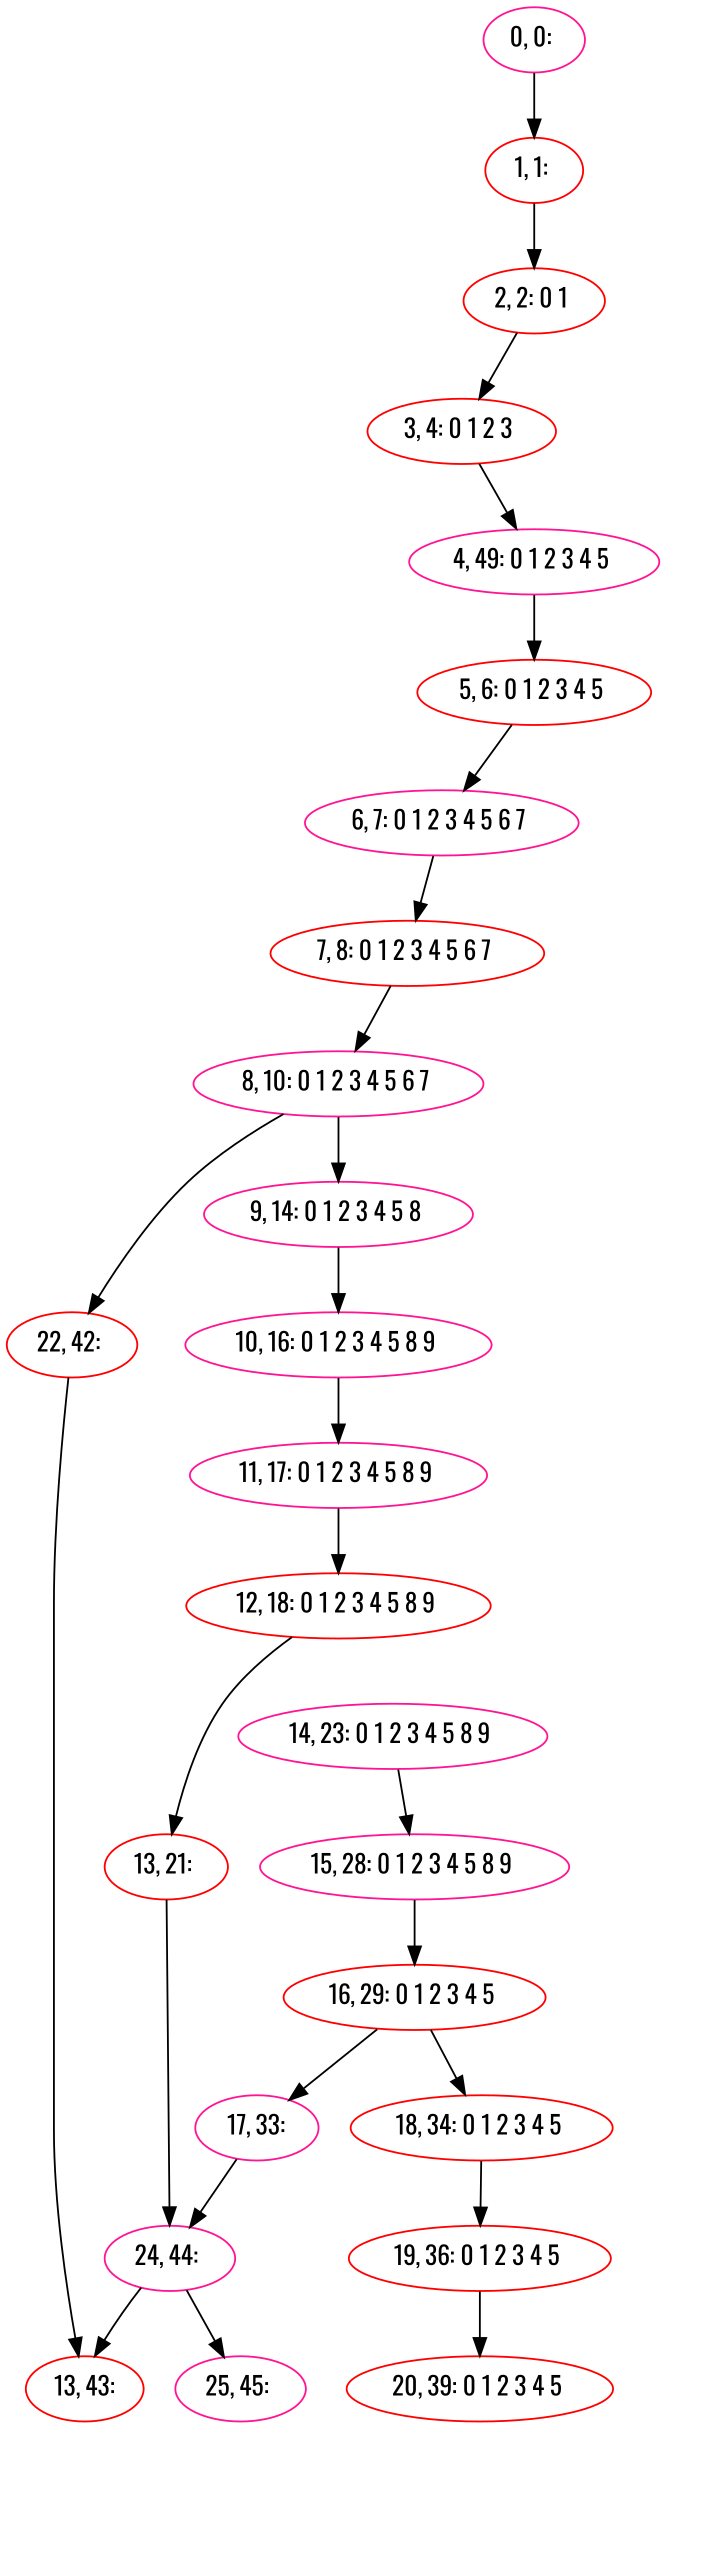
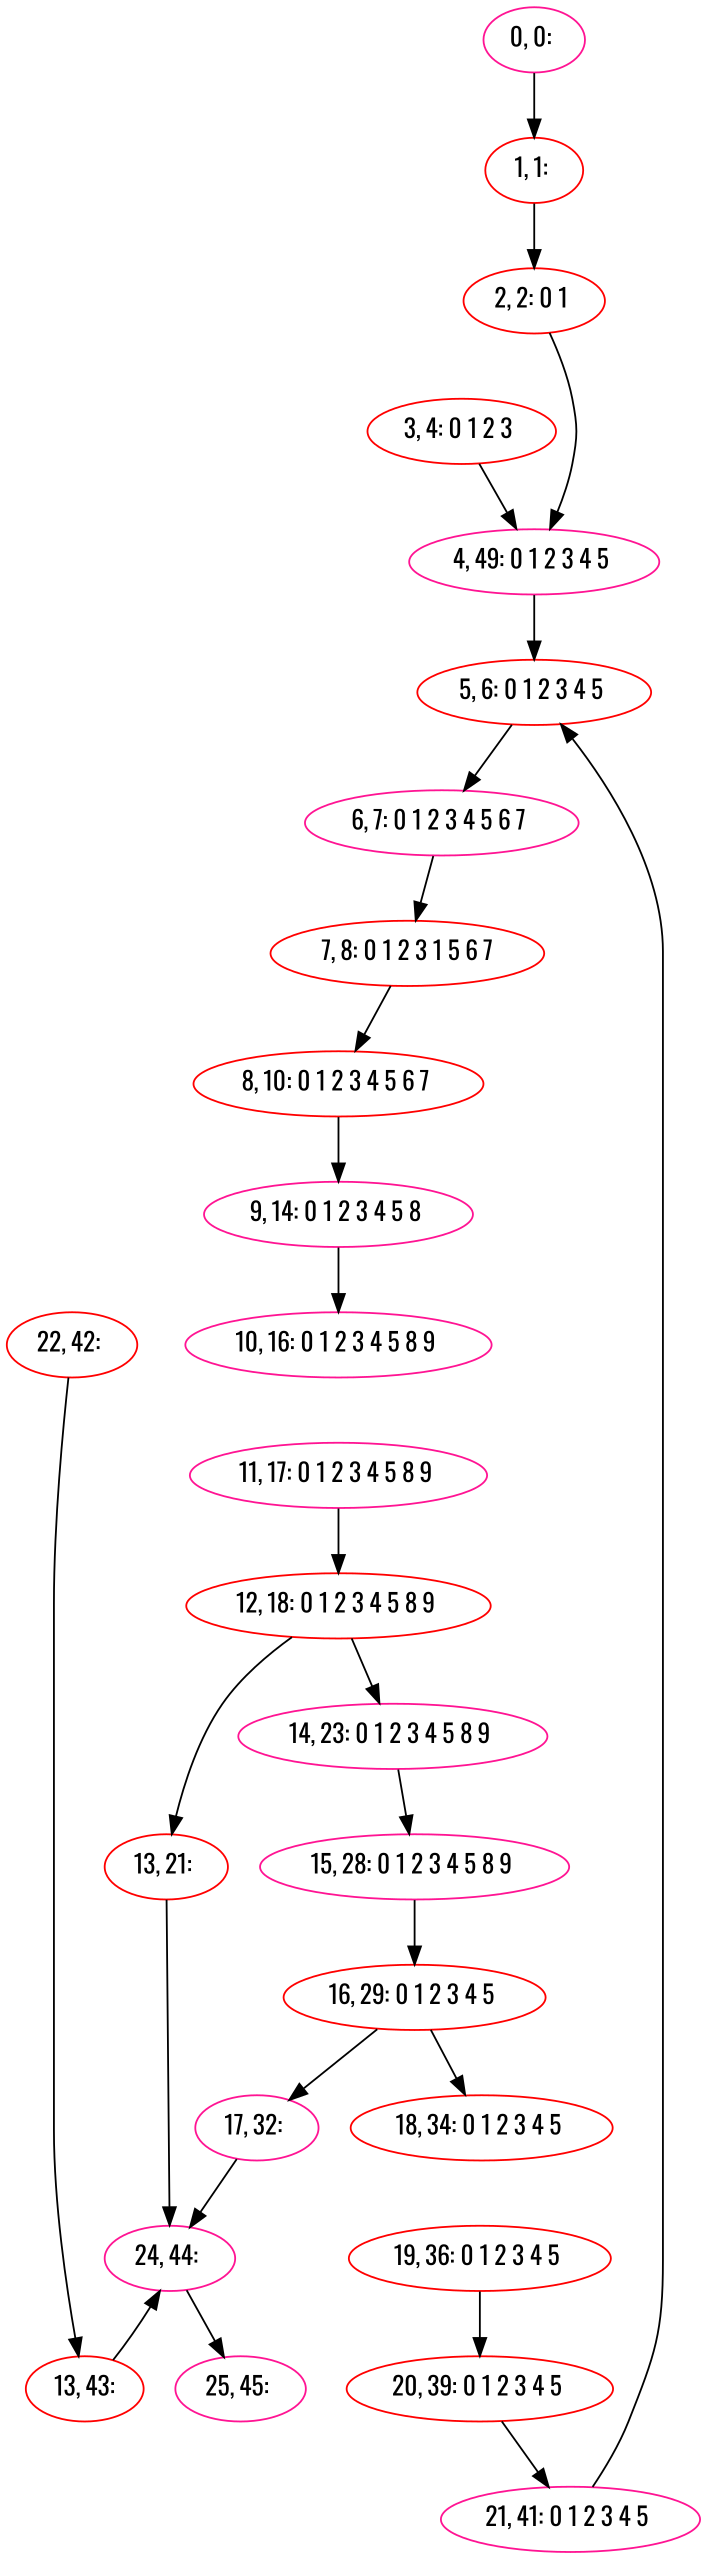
edge "2, 2: 0 1" -> "3, 4: 0 1 2 3": now "2, 2: 0 1" -> "4, 49: 0 1 2 3 4 5"
node "7, 8: 0 1 2 3 4 5 6 7": label "7, 8: 0 1 2 3 4 5 6 7" -> "7, 8: 0 1 2 3 1 5 6 7"
node "8, 10: 0 1 2 3 4 5 6 7": color deeppink -> red
edge "8, 10: 0 1 2 3 4 5 6 7" -> "22, 42:": removed
edge "10, 16: 0 1 2 3 4 5 8 9" -> "11, 17: 0 1 2 3 4 5 8 9": removed
edge "12, 18: 0 1 2 3 4 5 8 9" -> "14, 23: 0 1 2 3 4 5 8 9": added
node "17, 33:": label "17, 33:" -> "17, 32:"
edge "18, 34: 0 1 2 3 4 5" -> "19, 36: 0 1 2 3 4 5": removed
edge "24, 44:" -> "13, 43:": reversed
node "21, 41: 0 1 2 3 4 5": added
